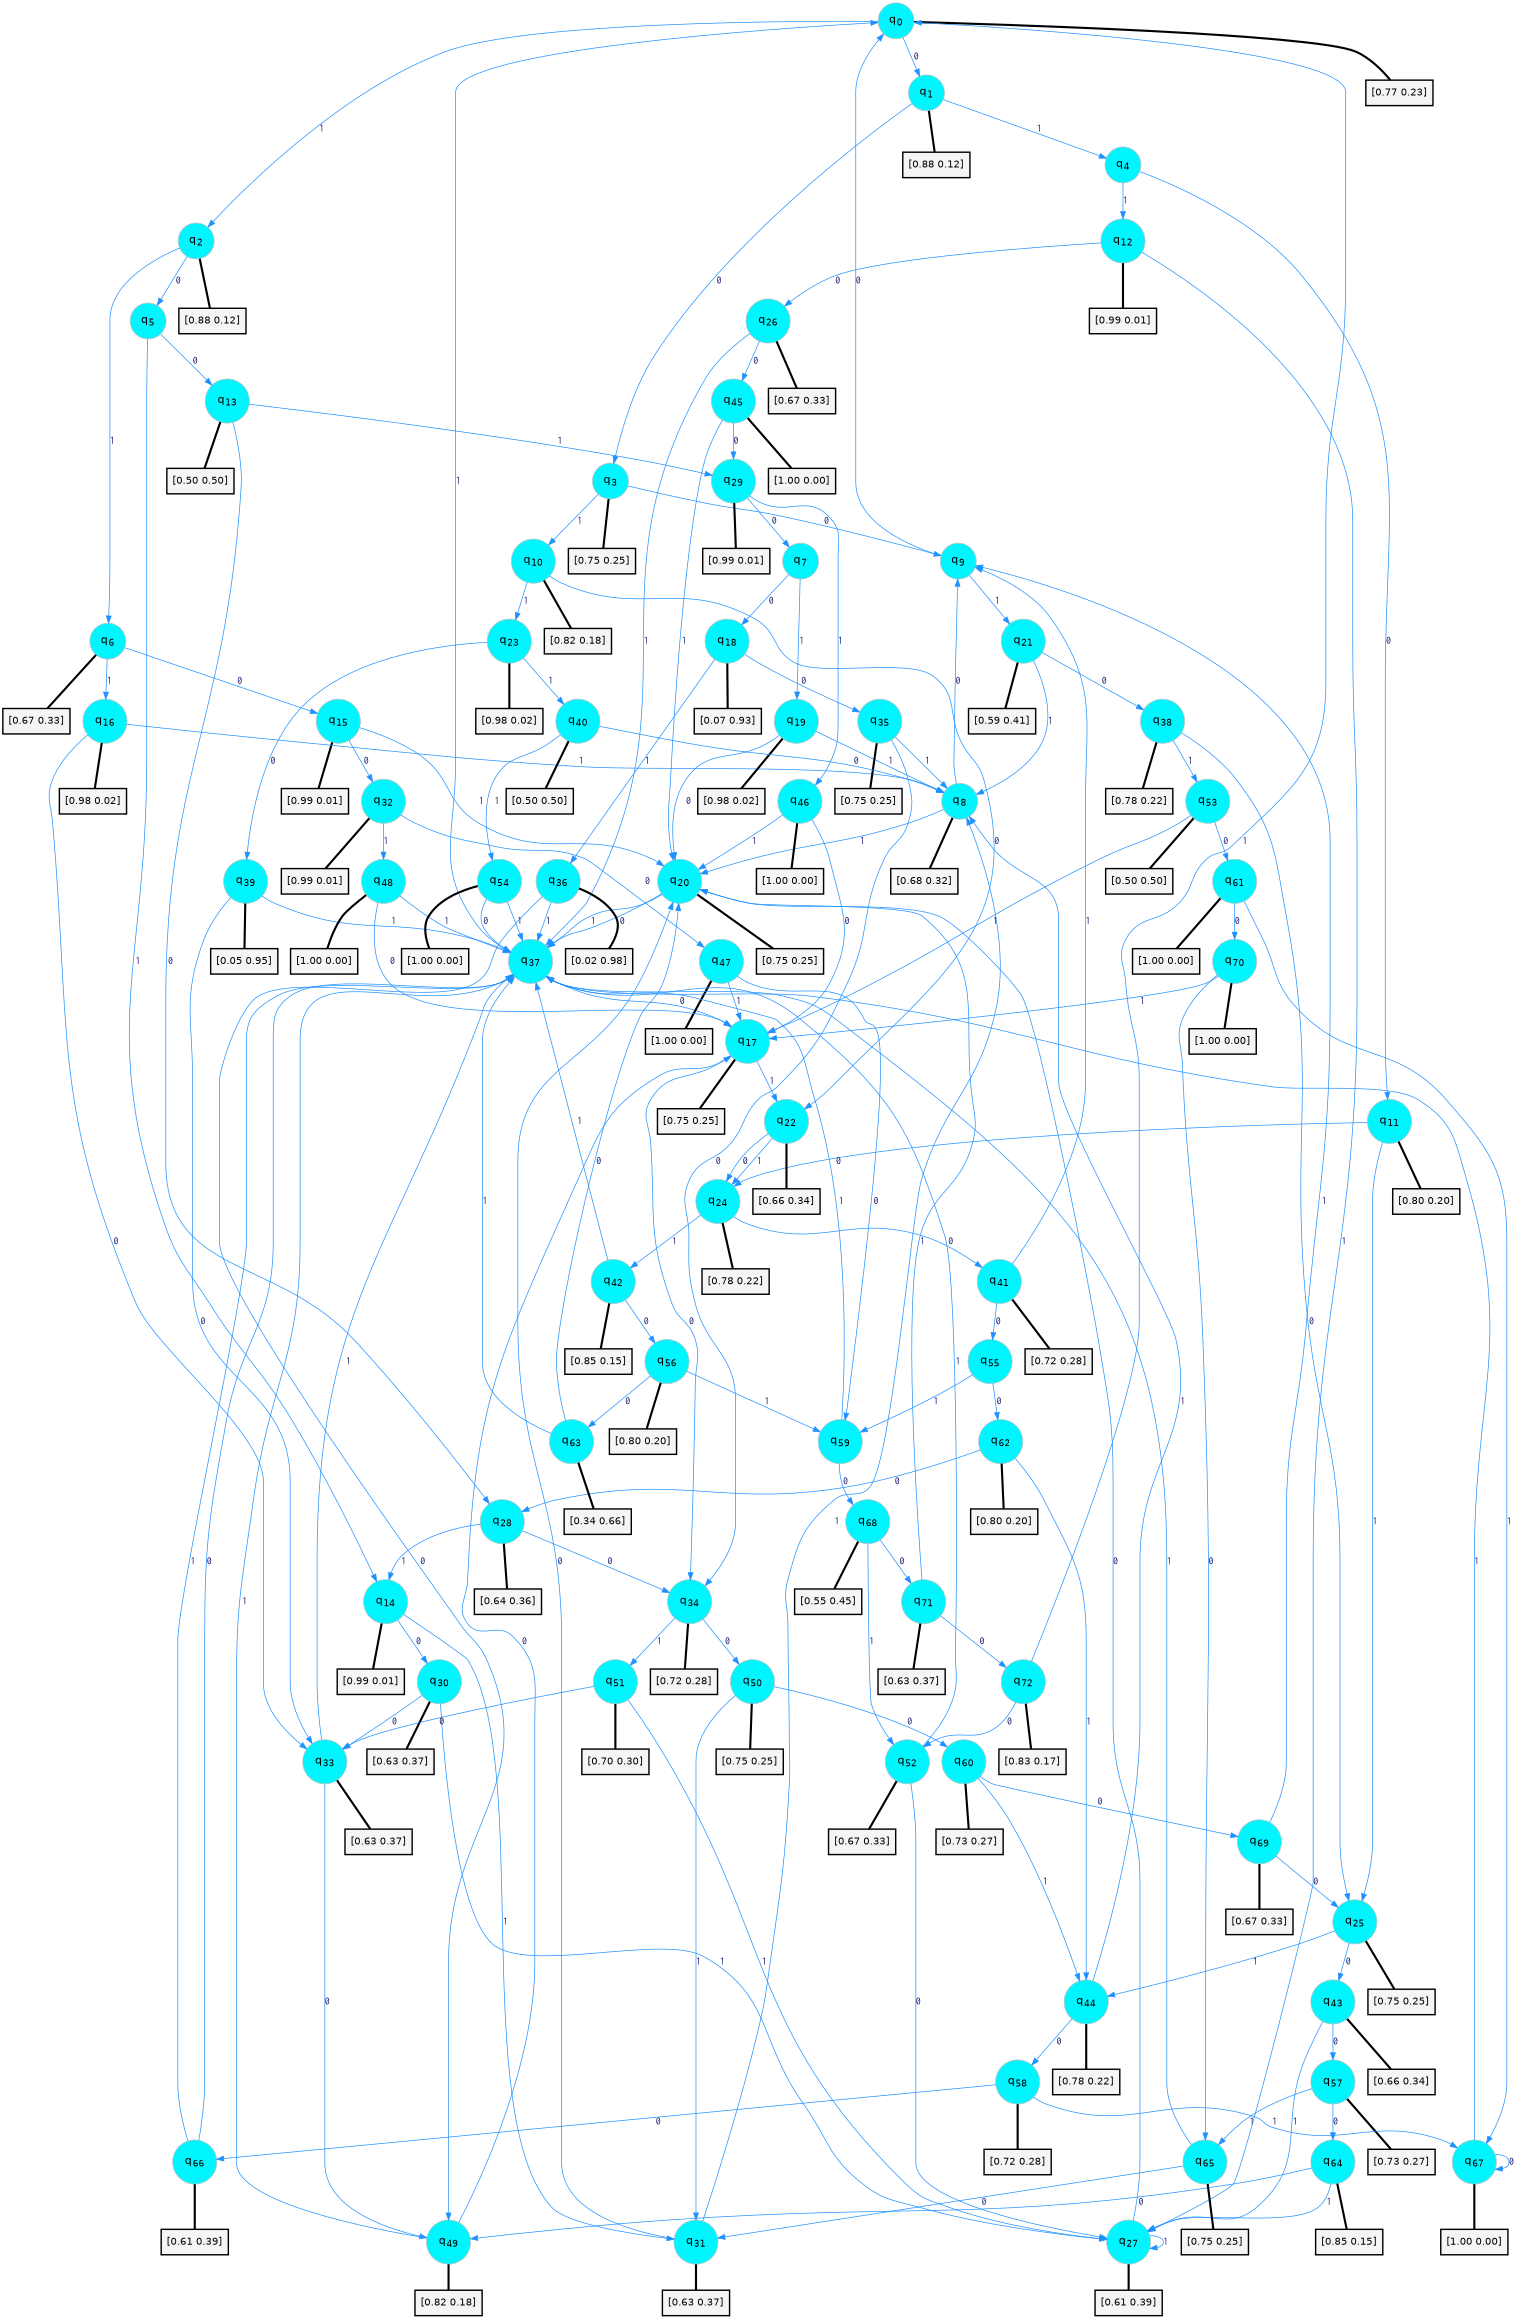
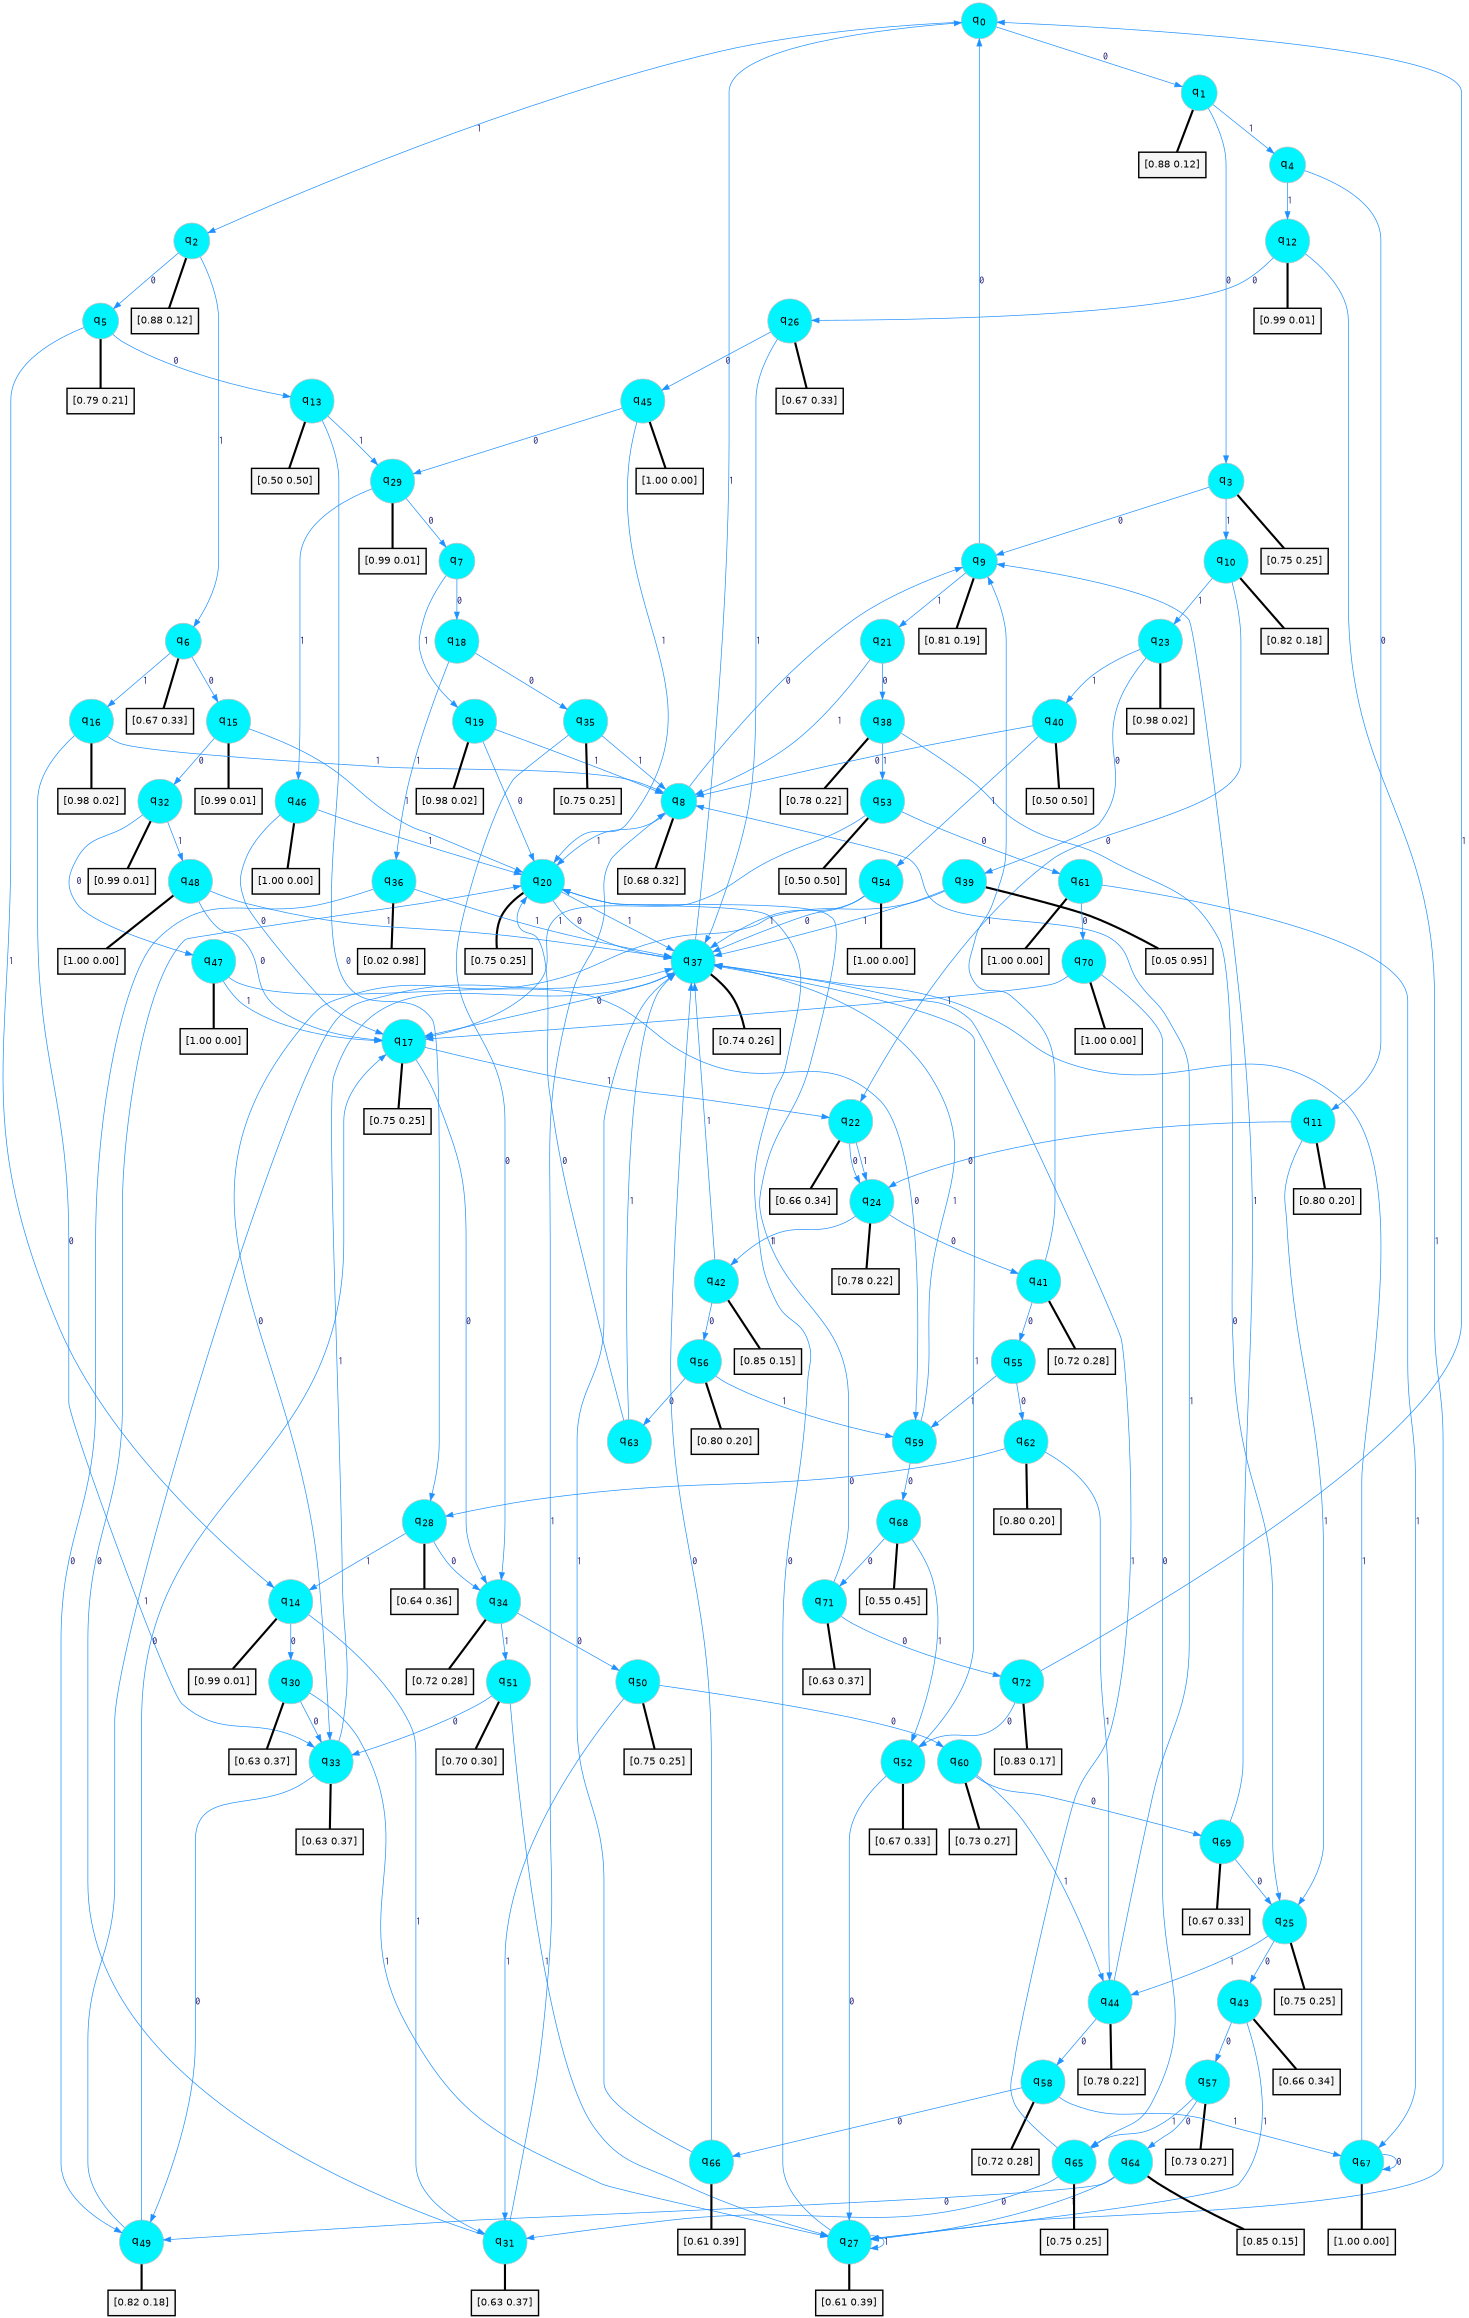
node "[0.77 0.23]": removed
node "[0.79 0.21]": added
node "[0.81 0.19]": added
node "[0.07 0.93]": removed
node "[0.59 0.41]": removed
node "[0.74 0.26]": added
node "[0.34 0.66]": removed
